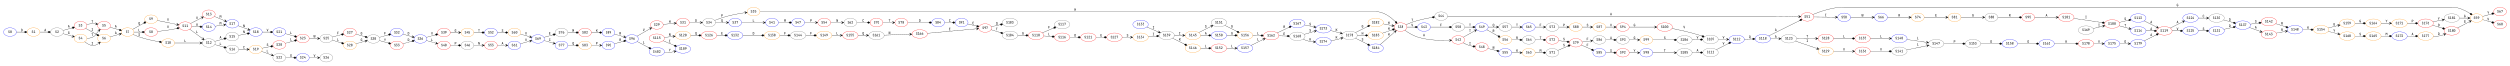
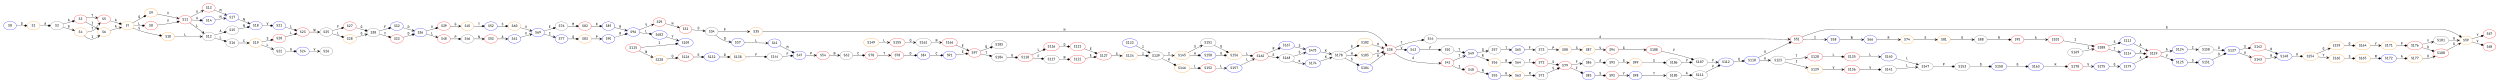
node "S173": label "S173" -> "S473"
edge "S144" -> "S149": now "S144" -> "S47"
node "S122": added
